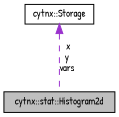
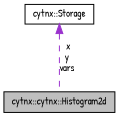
node "cytnx::stat::Histogram2d": label "cytnx::stat::Histogram2d" -> "cytnx::cytnx::Histogram2d"
